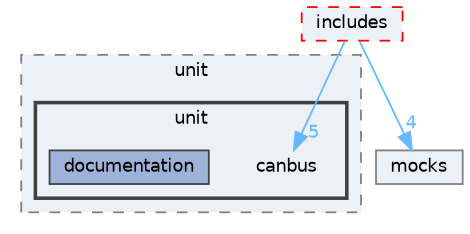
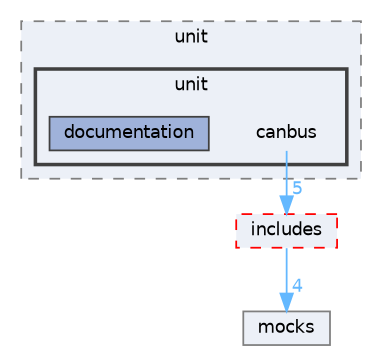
edge "includes" -> "canbus": reversed
